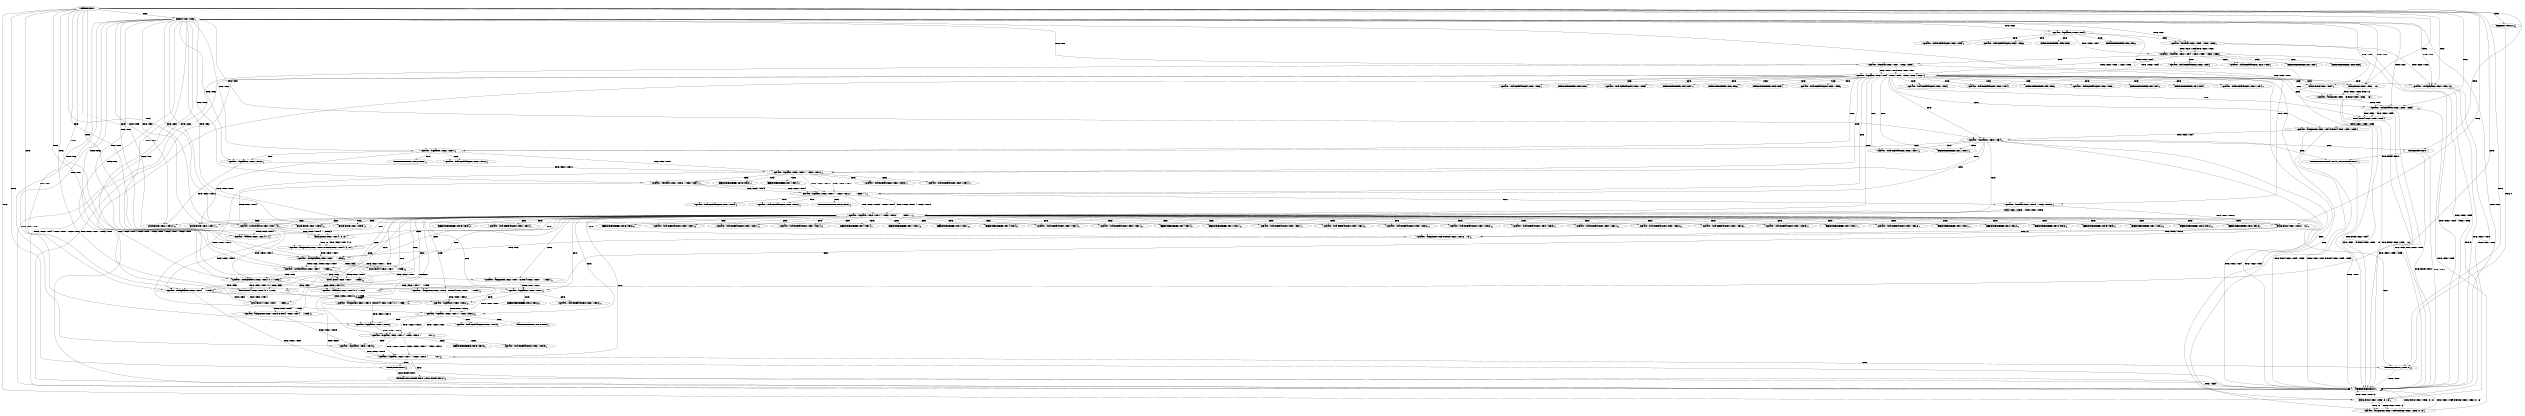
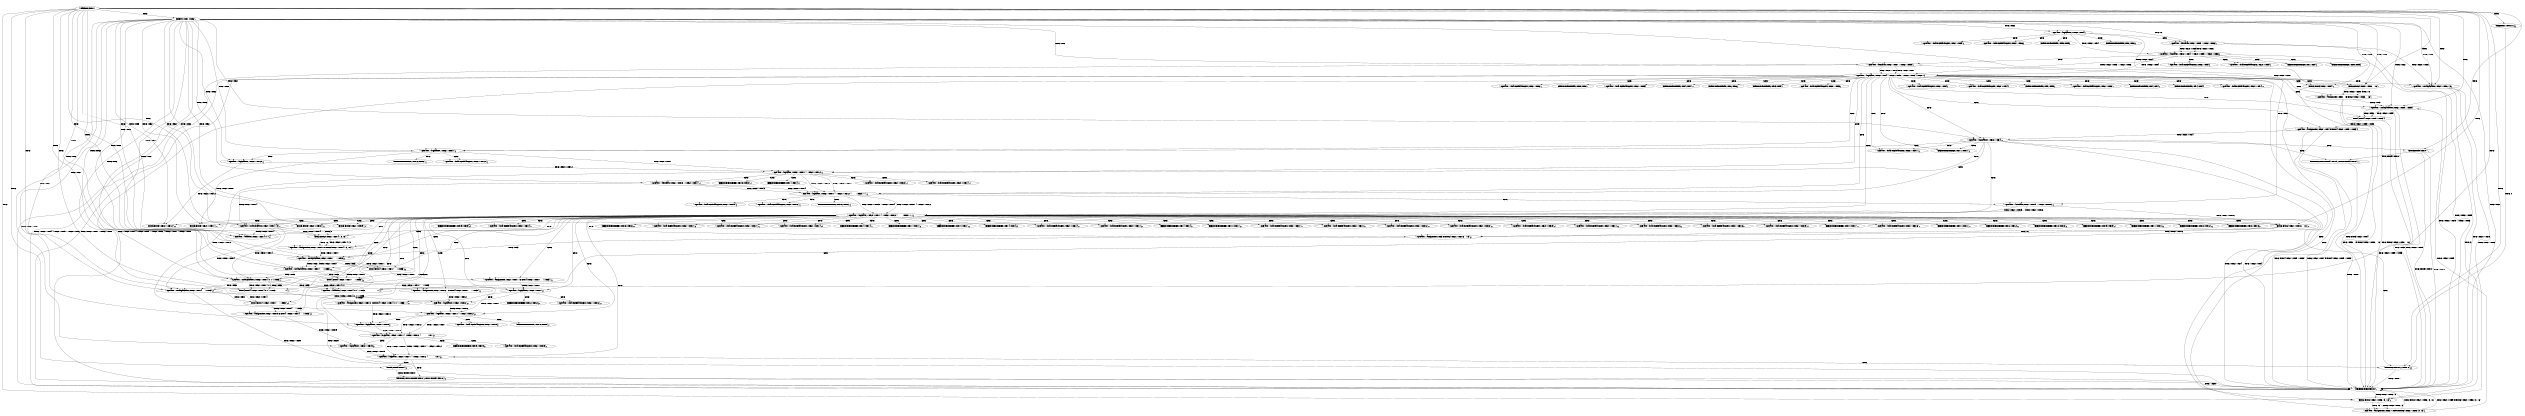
edge "(PARAM,VAR1 *VAR2)" -> "(<operator>.lessThan,VAR2->VAR5 < VAR2->VAR6)": label "DDG: VAR2" -> "DDG: 16"
edge "(FUN2,FUN2(VAR2->VAR6 * 3, 16))" -> "(METHOD_RETURN,int)": reversed
